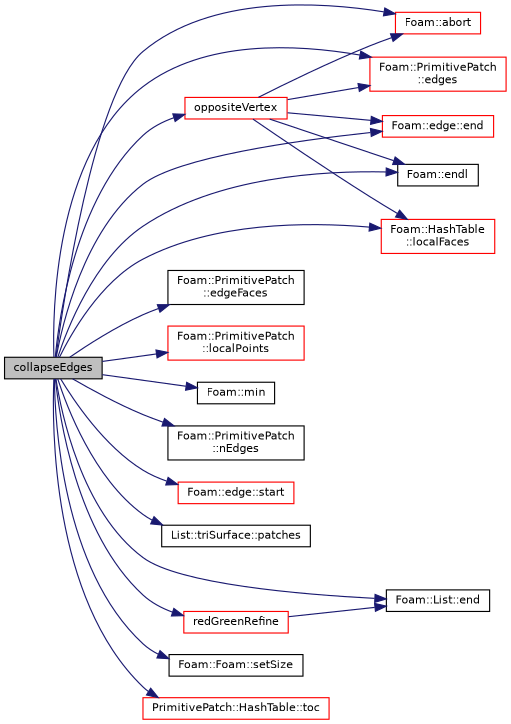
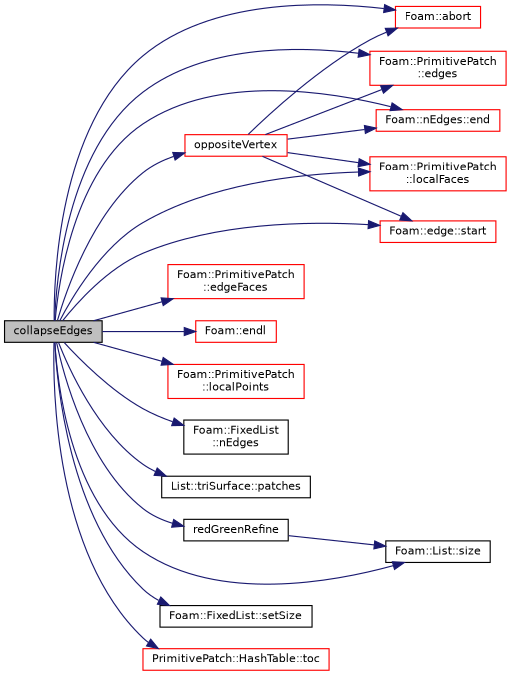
node "Foam::edge::end": label "Foam::edge::end" -> "Foam::nEdges::end"
edge "oppositeVertex" -> "Foam::endl": now "oppositeVertex" -> "Foam::edge::start"
node "Foam::endl": color black -> red
node "Foam::HashTable ::localFaces": label "Foam::HashTable ::localFaces" -> "Foam::PrimitivePatch ::localFaces"
node "Foam::PrimitivePatch ::edgeFaces": color black -> red
node "Foam::min": removed
node "Foam::PrimitivePatch ::nEdges": label "Foam::PrimitivePatch ::nEdges" -> "Foam::FixedList ::nEdges"
node "Foam::List::end": label "Foam::List::end" -> "Foam::List::size"
node "redGreenRefine": color red -> black
node "Foam::Foam::setSize": label "Foam::Foam::setSize" -> "Foam::FixedList::setSize"
